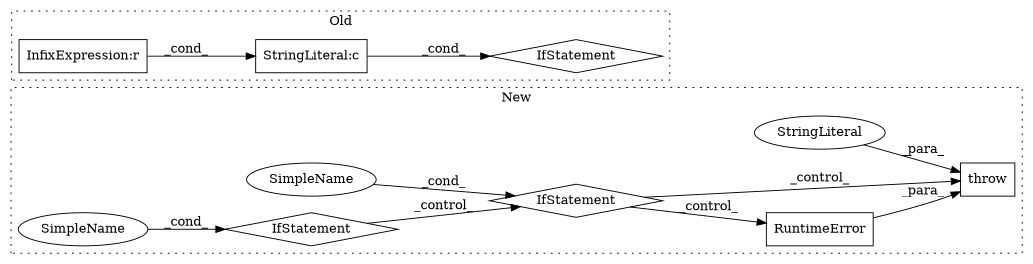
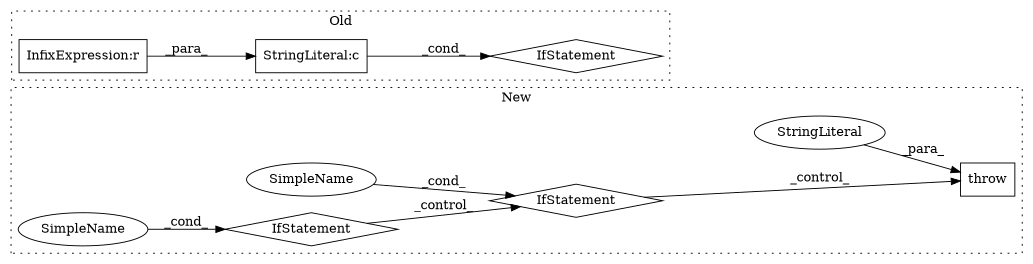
edge "InfixExpression:r" -> "StringLiteral:c": label "_cond_" -> "_para_"
node "RuntimeError": removed
